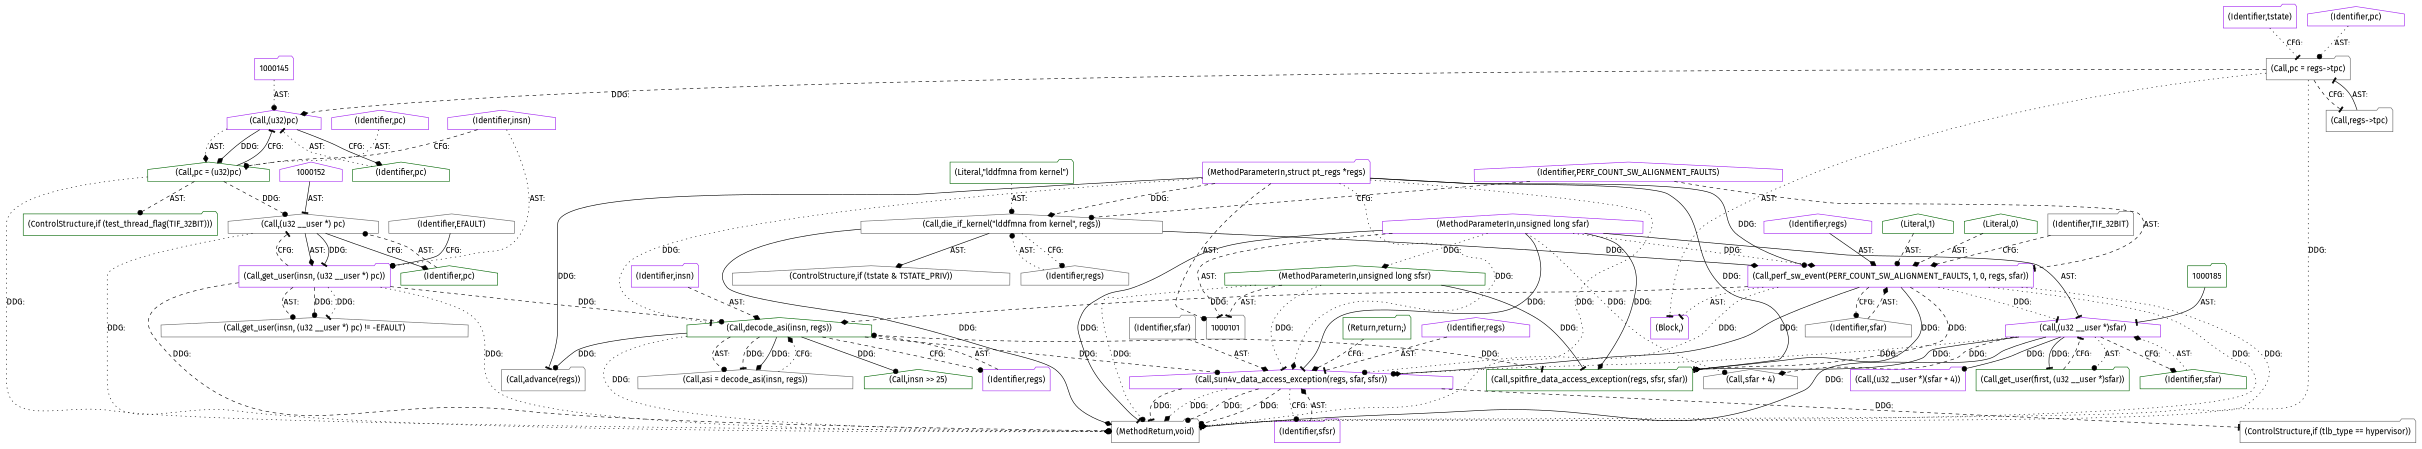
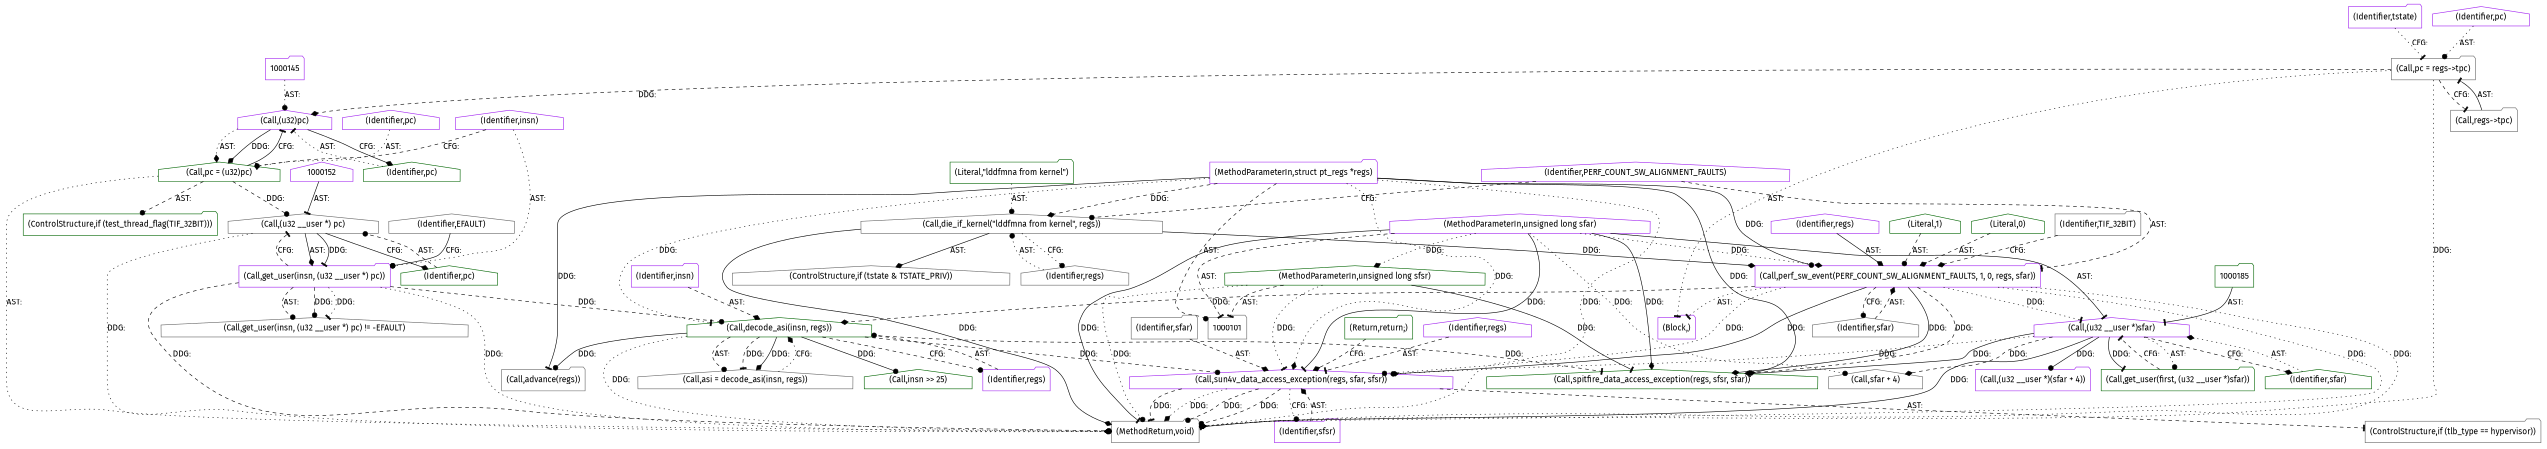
edge "(Call,pc = (u32)pc)" -> "(MethodReturn,void)": label "DDG: " -> "AST: "
node "(Call,spitfire_data_access_exception(regs, sfsr, sfar))": shape folder -> house
edge "(Call,sun4v_data_access_exception(regs, sfar, sfsr))" -> "(ControlStructure,if (tlb_type == hypervisor))": label "DDG: " -> "AST: "
